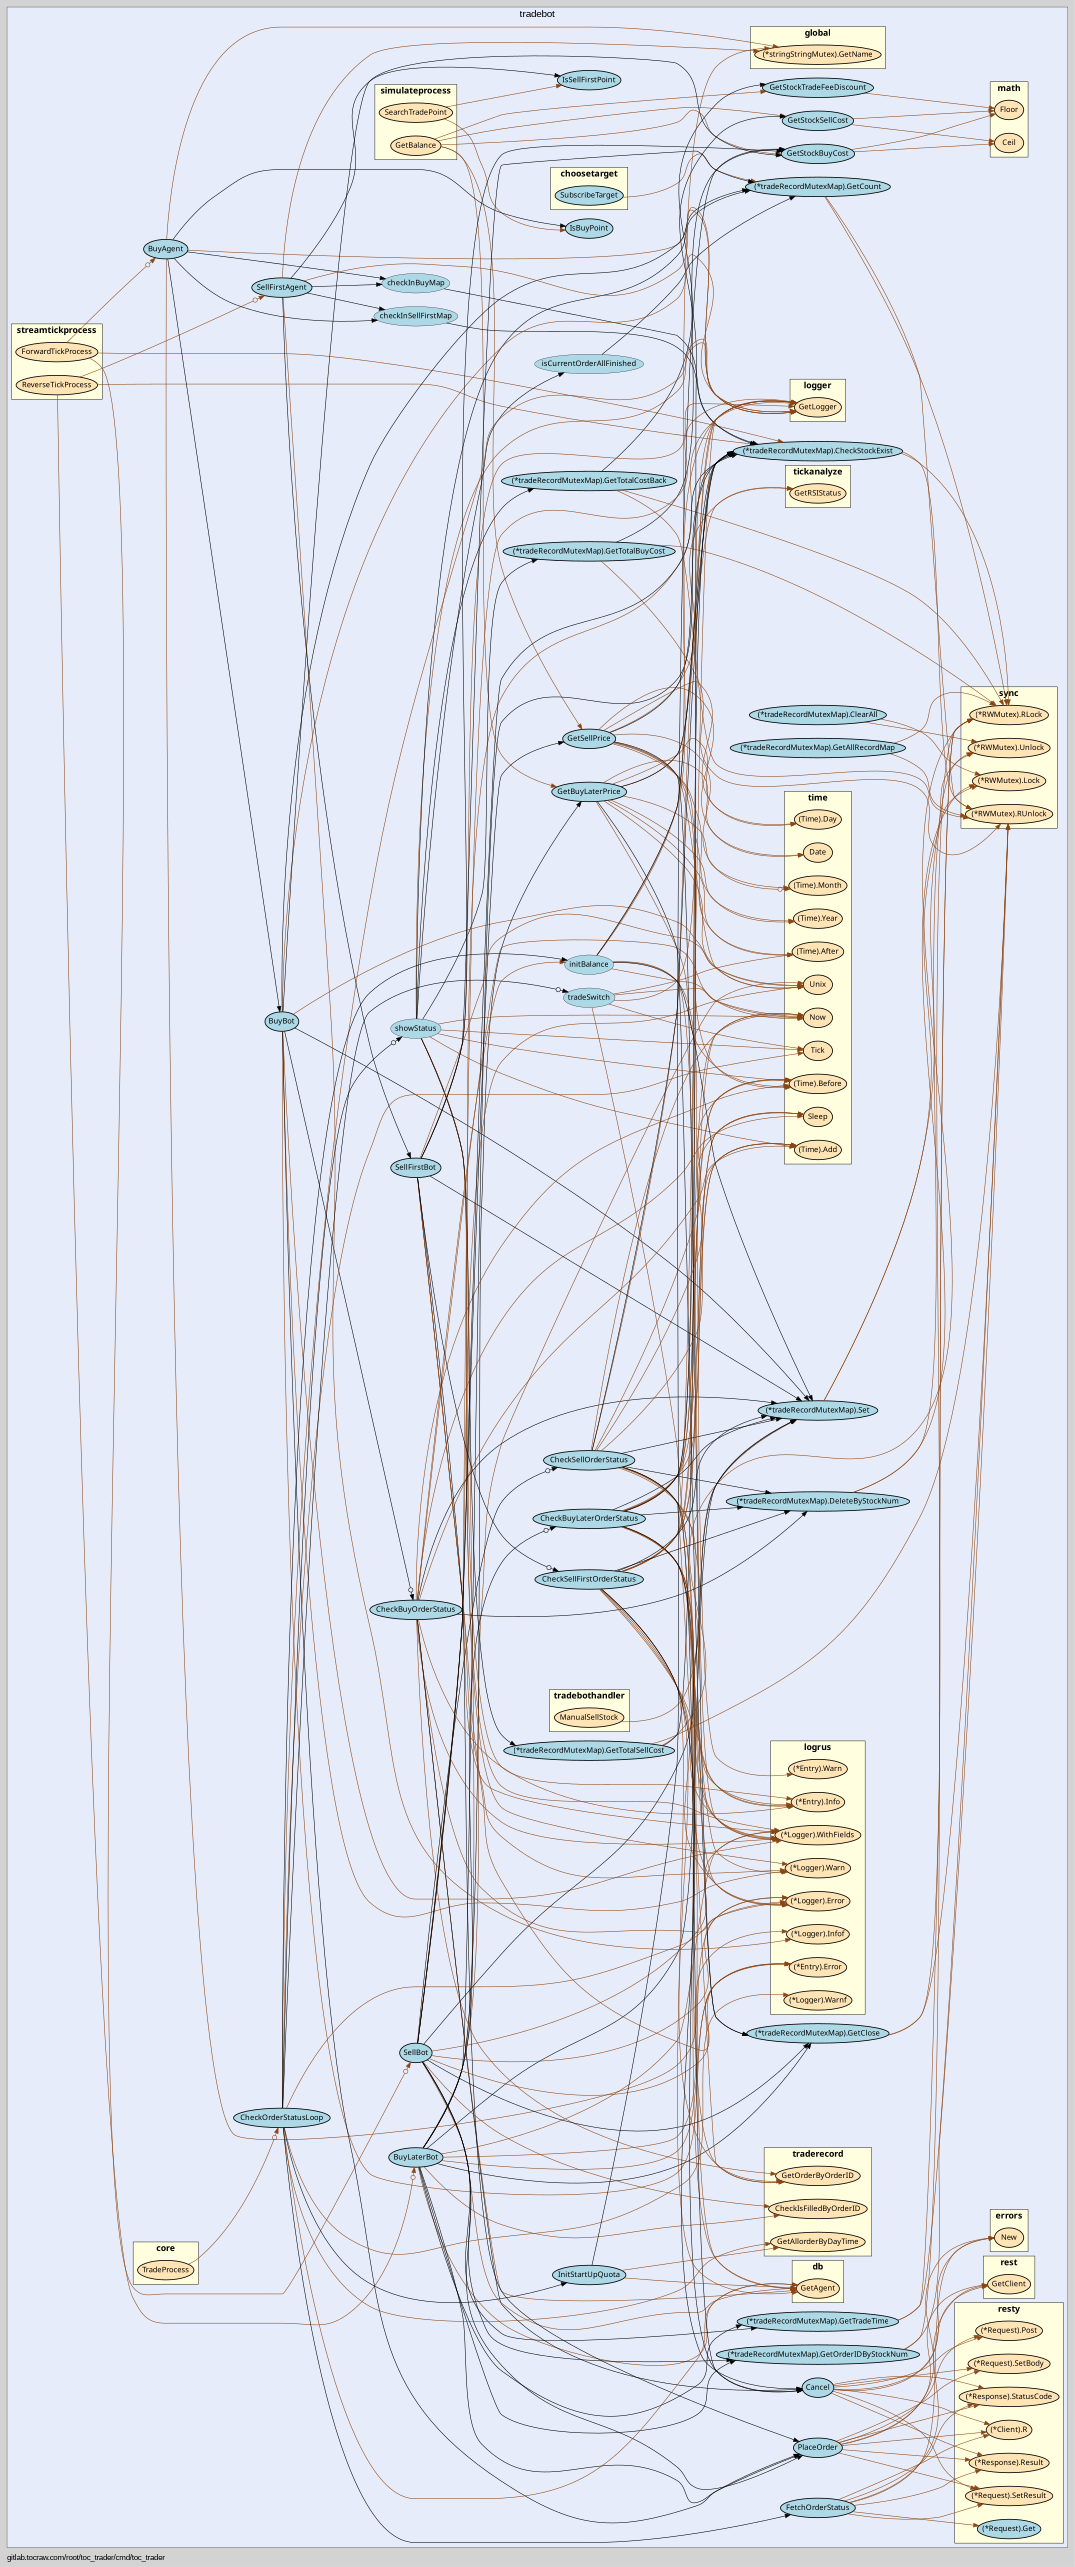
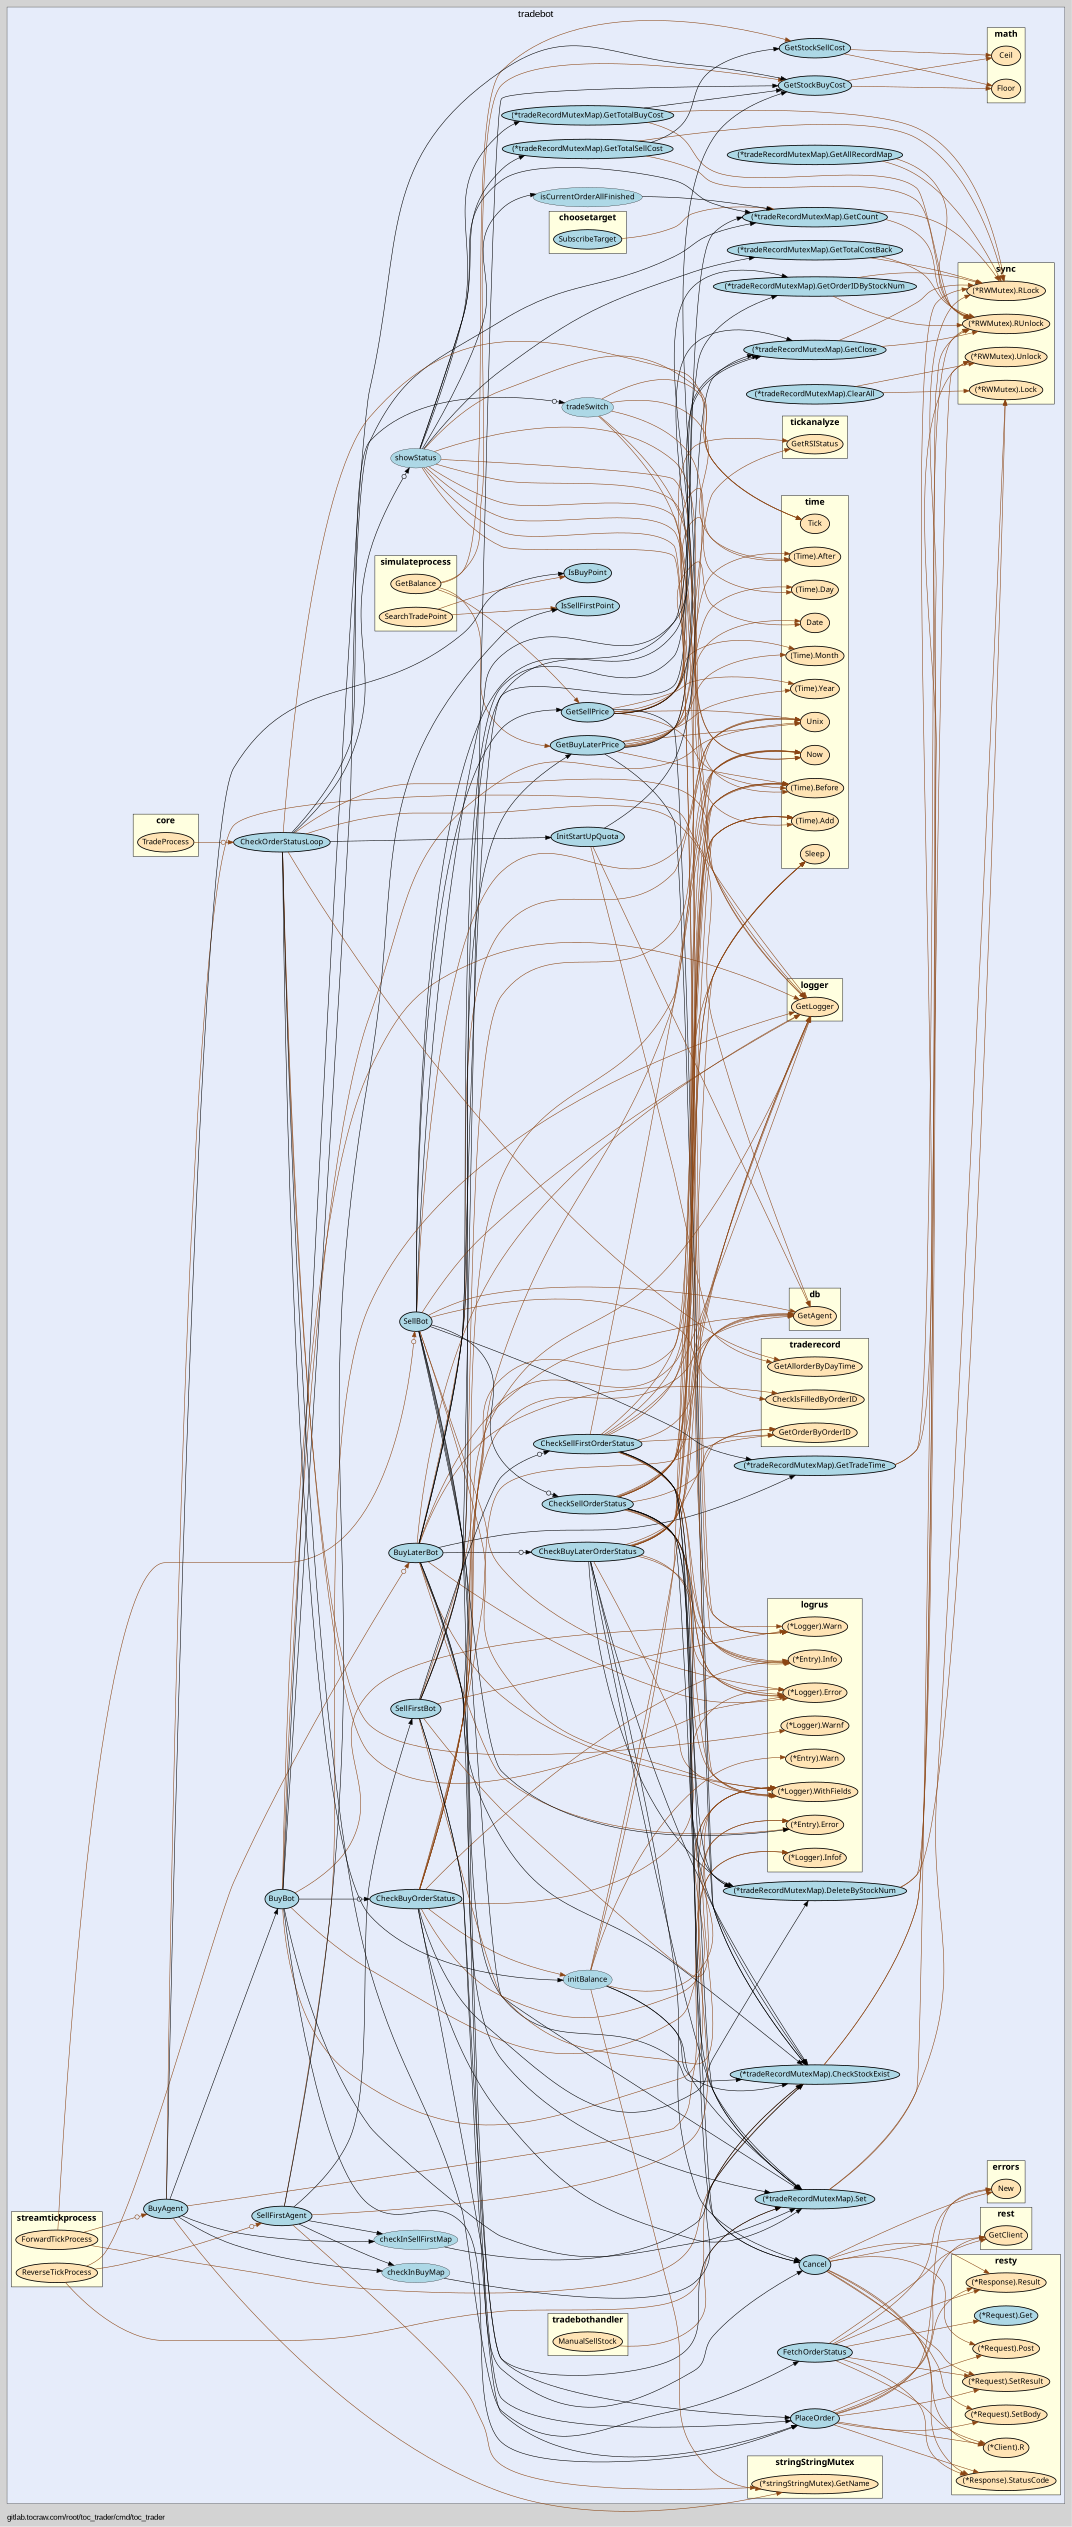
cluster "global": label "global" -> "stringStringMutex"
node "GetStockTradeFeeDiscount": removed
edge "GetSellPrice" -> "(Time).Month": arrowhead normalnoneodot -> normal
edge "SellBot" -> "(*Entry).Error": color saddlebrown -> black
